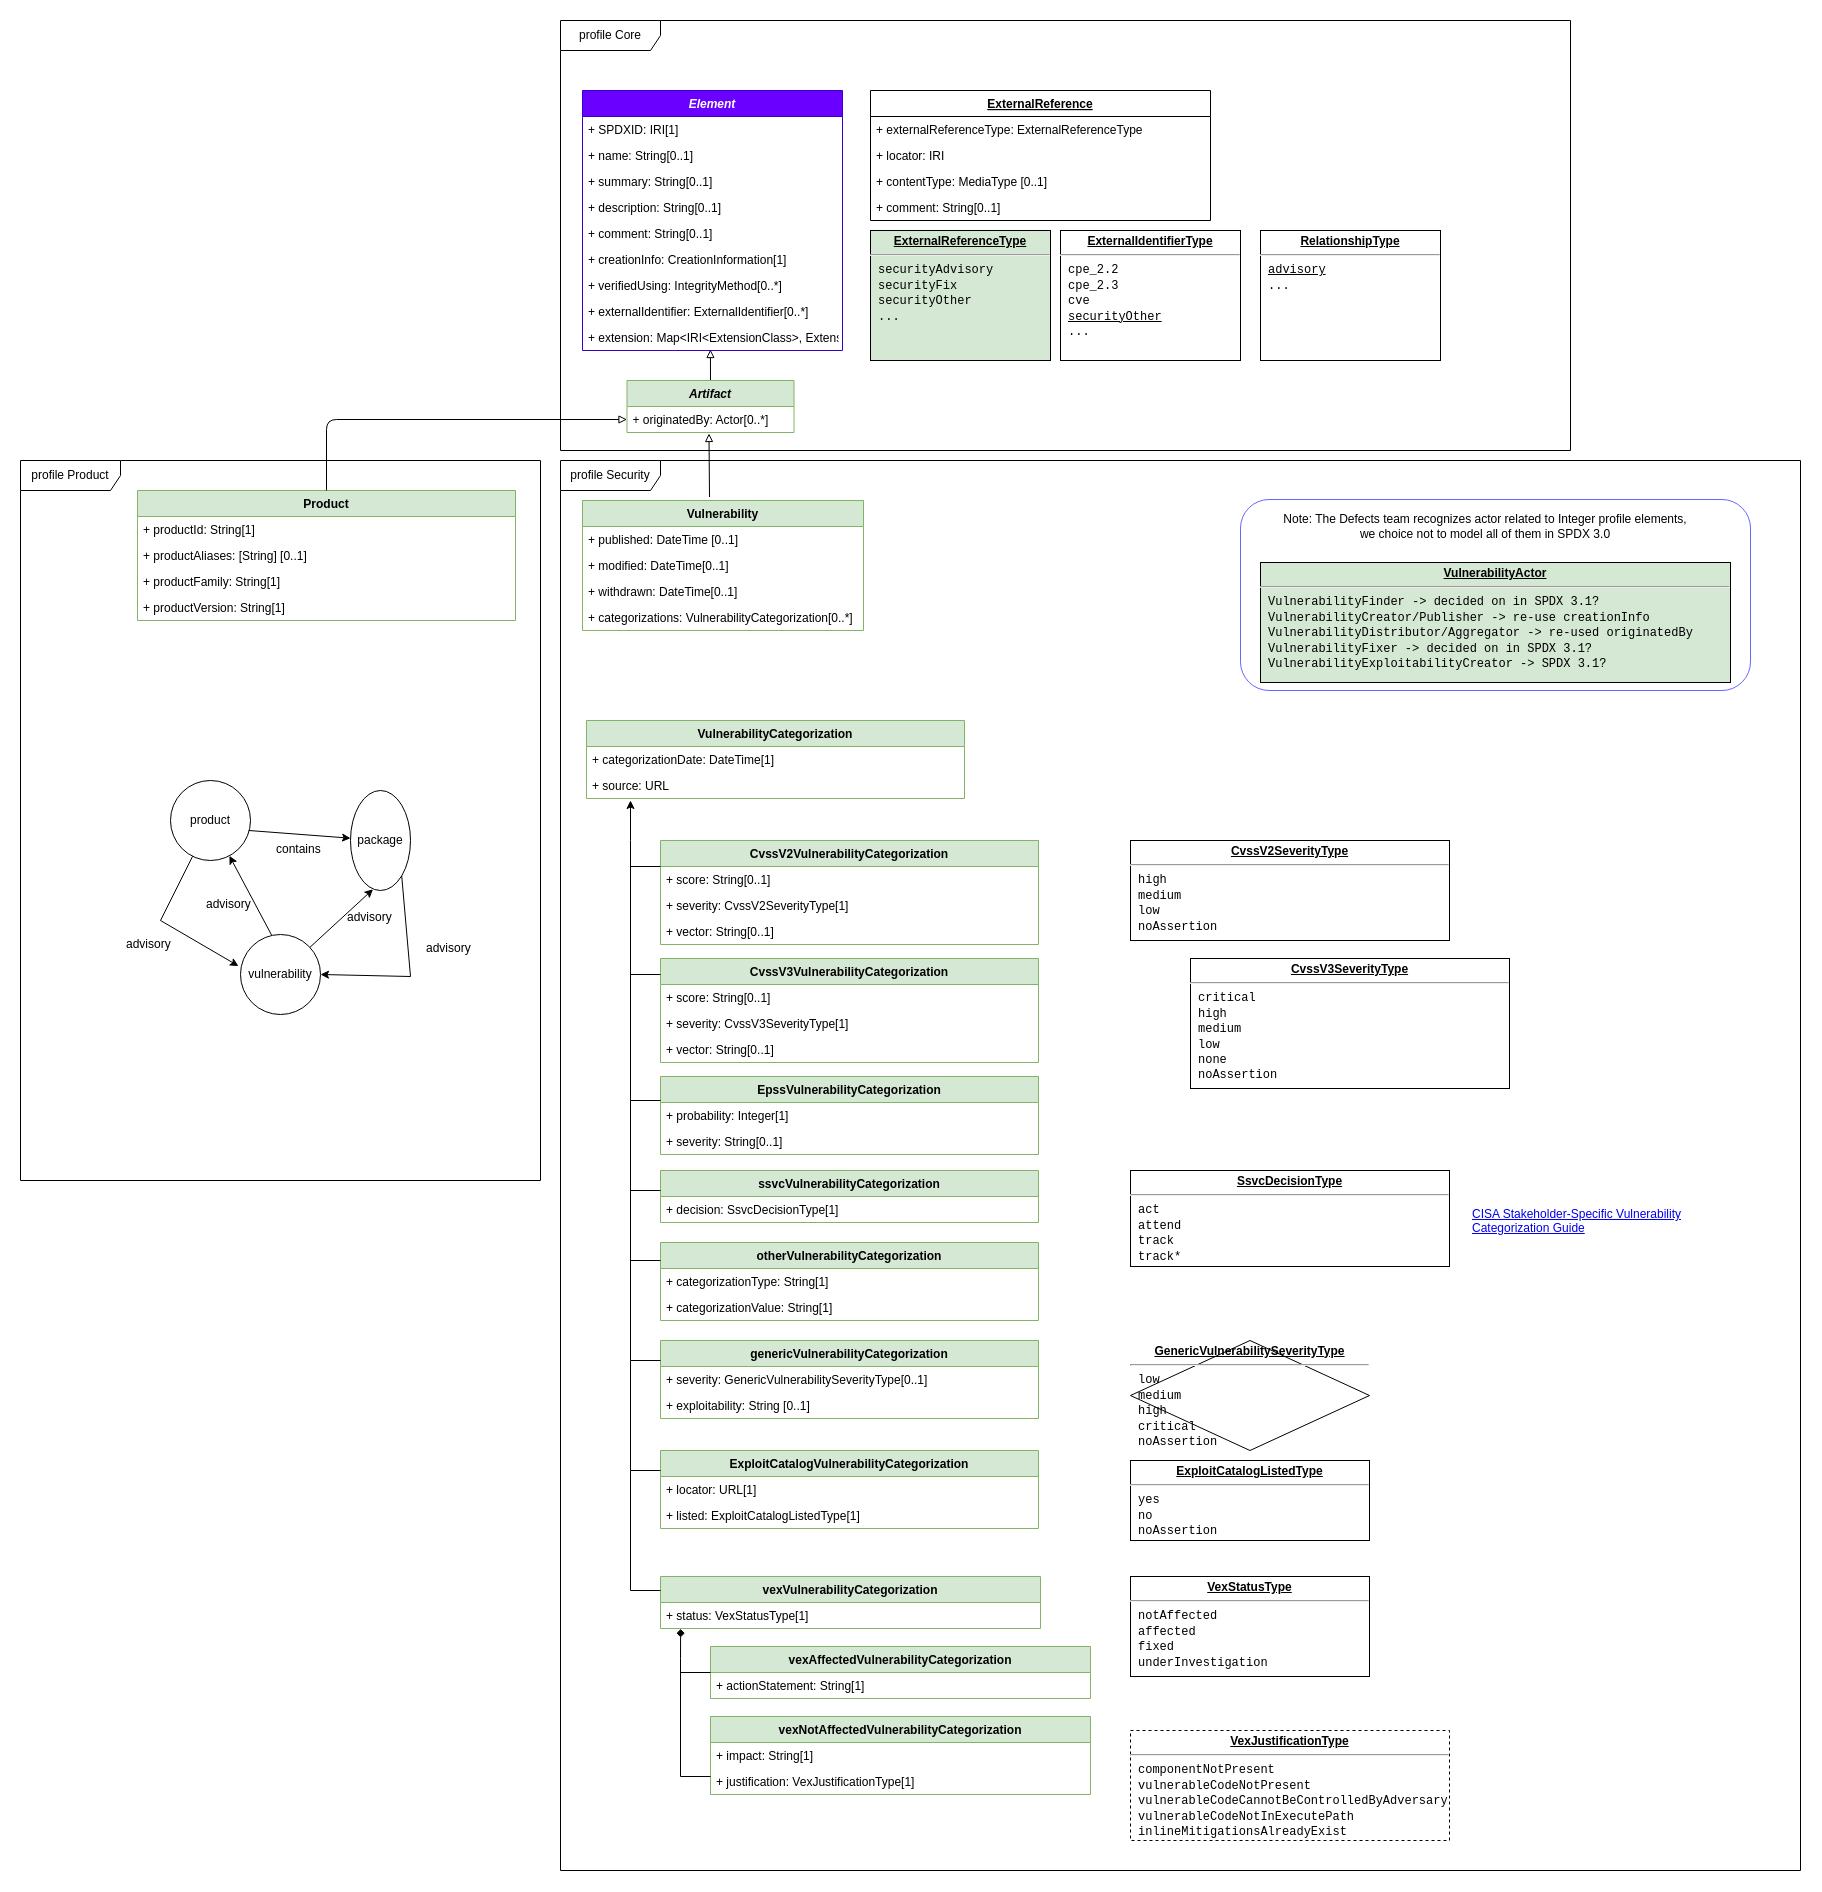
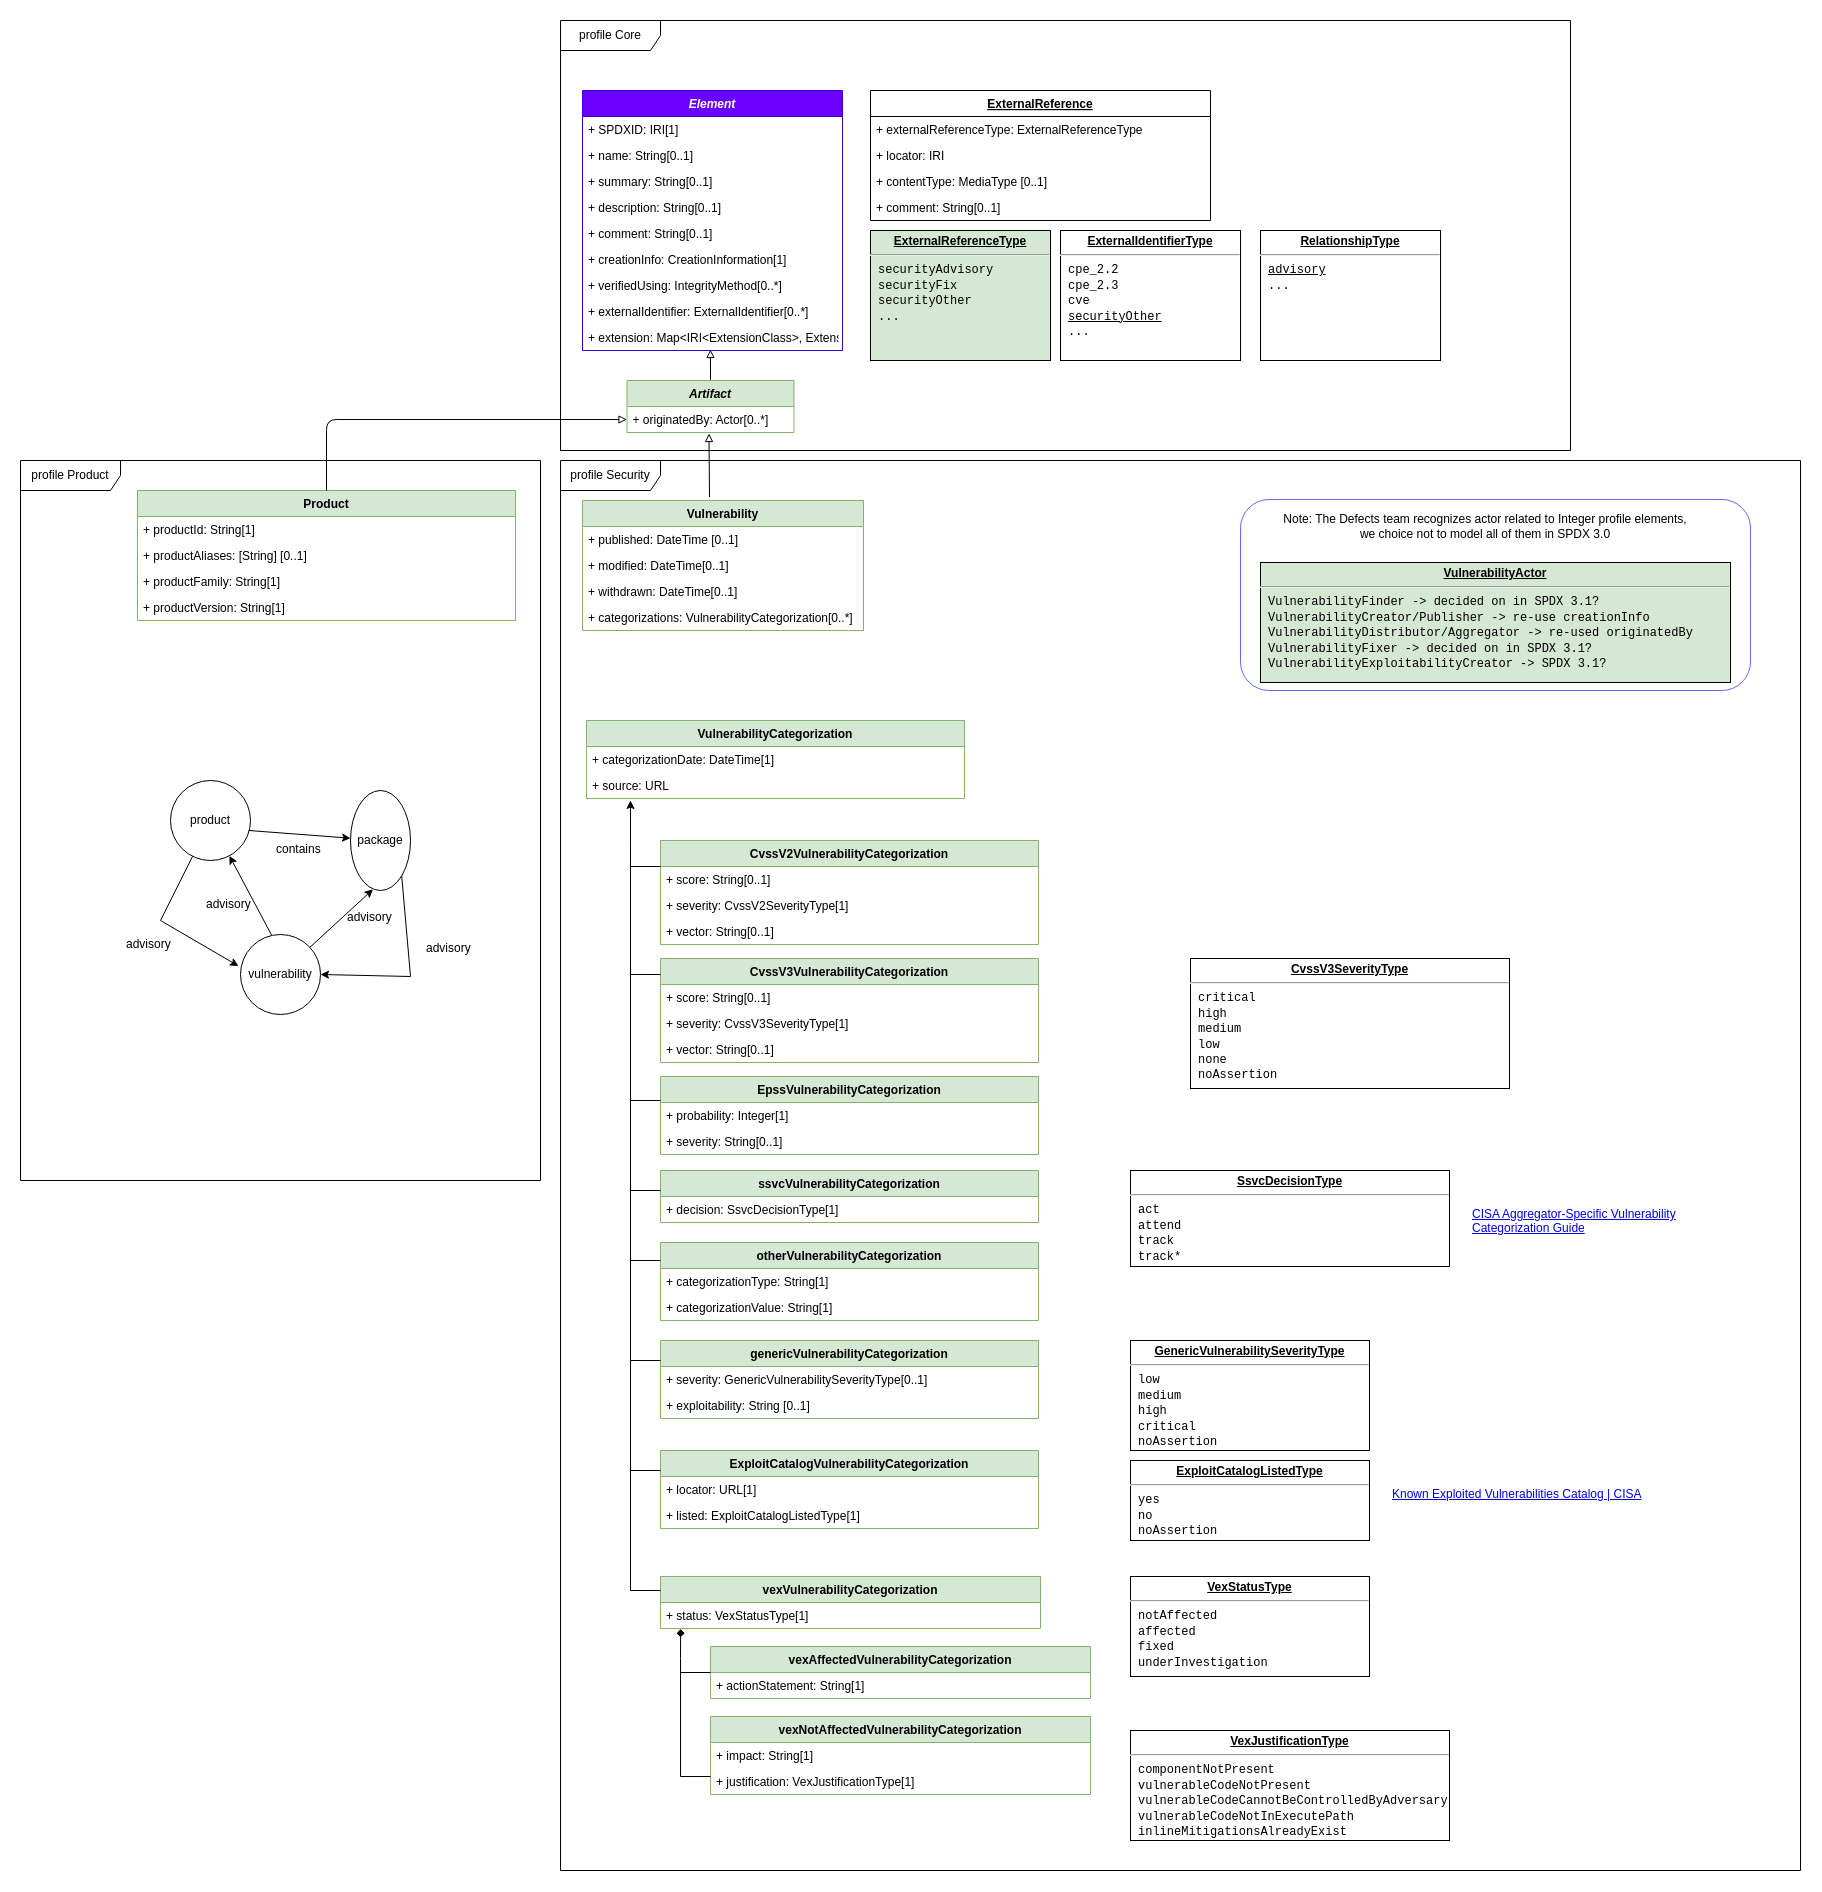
node "CvssV2SeverityType high medium low noAssertion": removed
node "CISA Stakeholder-Specific Vulnerability Categorization Guide": label "CISA Stakeholder-Specific Vulnerability Categorization Guide" -> "CISA Aggregator-Specific Vulnerability Categorization Guide"
node "GenericVulnerabilitySeverityType low medium high critical noAssertion": shape diamond -> rectangle
node "Known Exploited Vulnerabilities Catalog | CISA": added
node "VexJustificationType componentNotPresent vulnerableCodeNotPresent vulnerableCodeCannotBeControlledByAdversary vulnerableCodeNotInExecutePath inlineMitigationsAlreadyExist": style dashed -> solid
